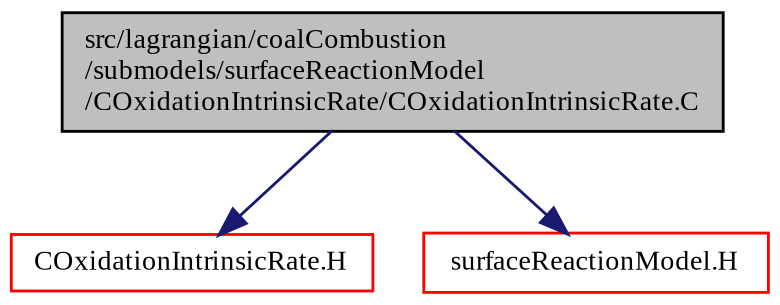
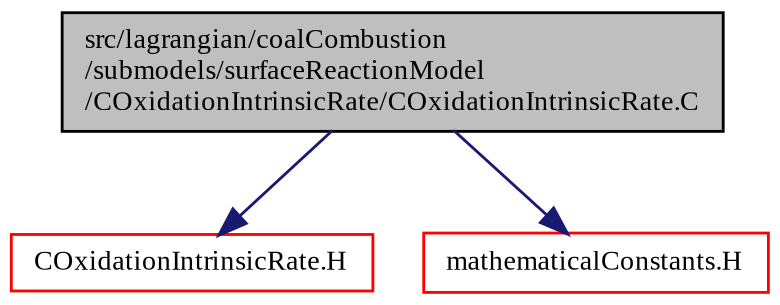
node "surfaceReactionModel.H": label "surfaceReactionModel.H" -> "mathematicalConstants.H"
